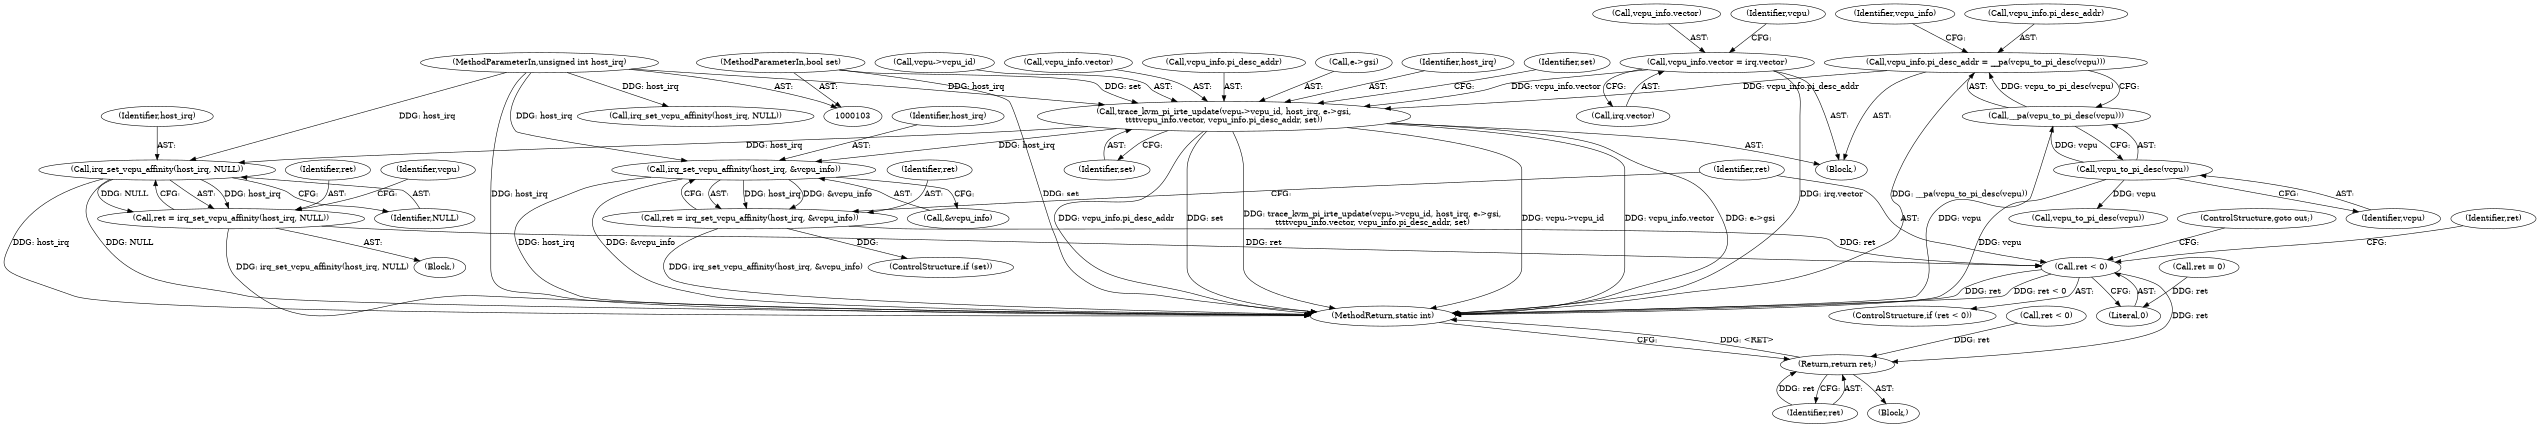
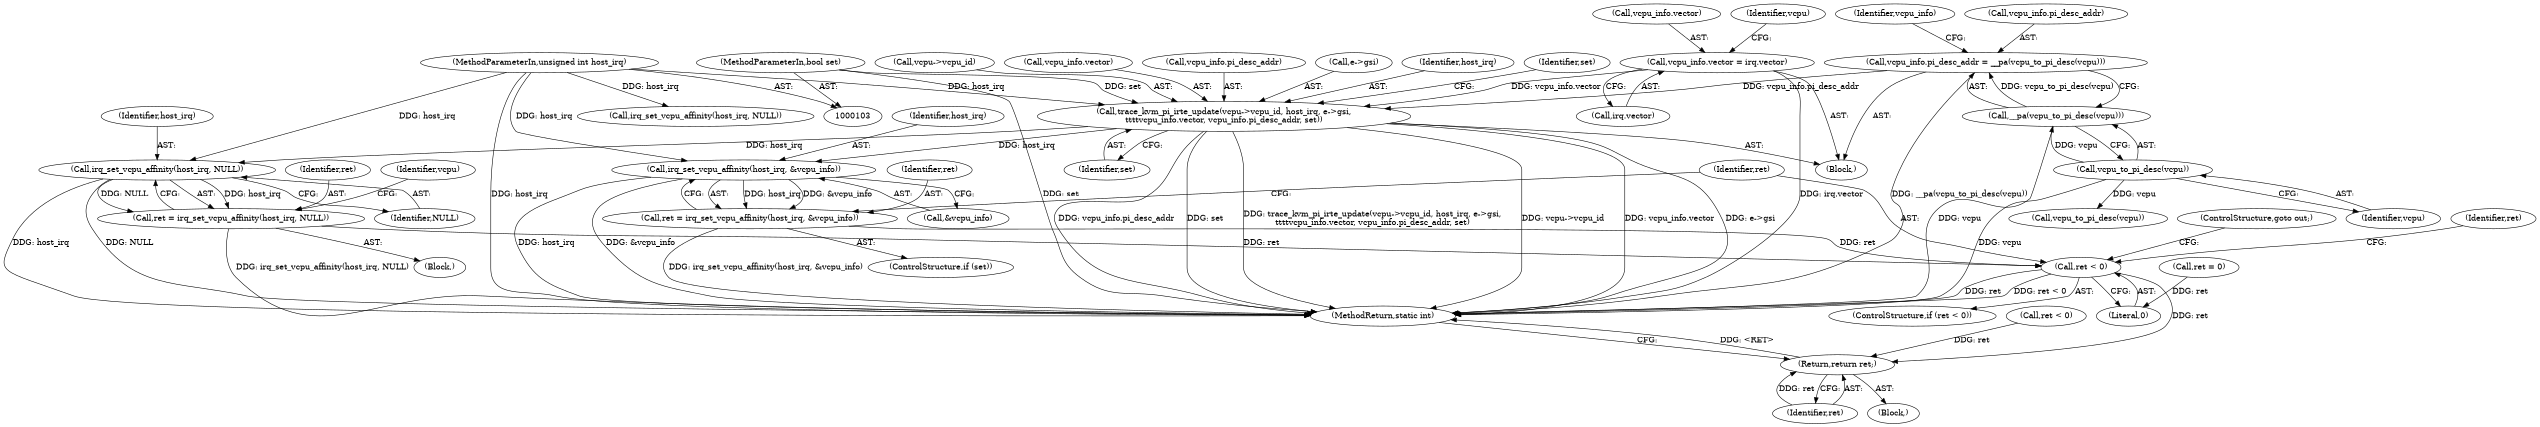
edge "(Call,ret = irq_set_vcpu_affinity(host_irq, &vcpu_info))" -> "(ControlStructure,if (set))": label "DDG: " -> "AST: "
